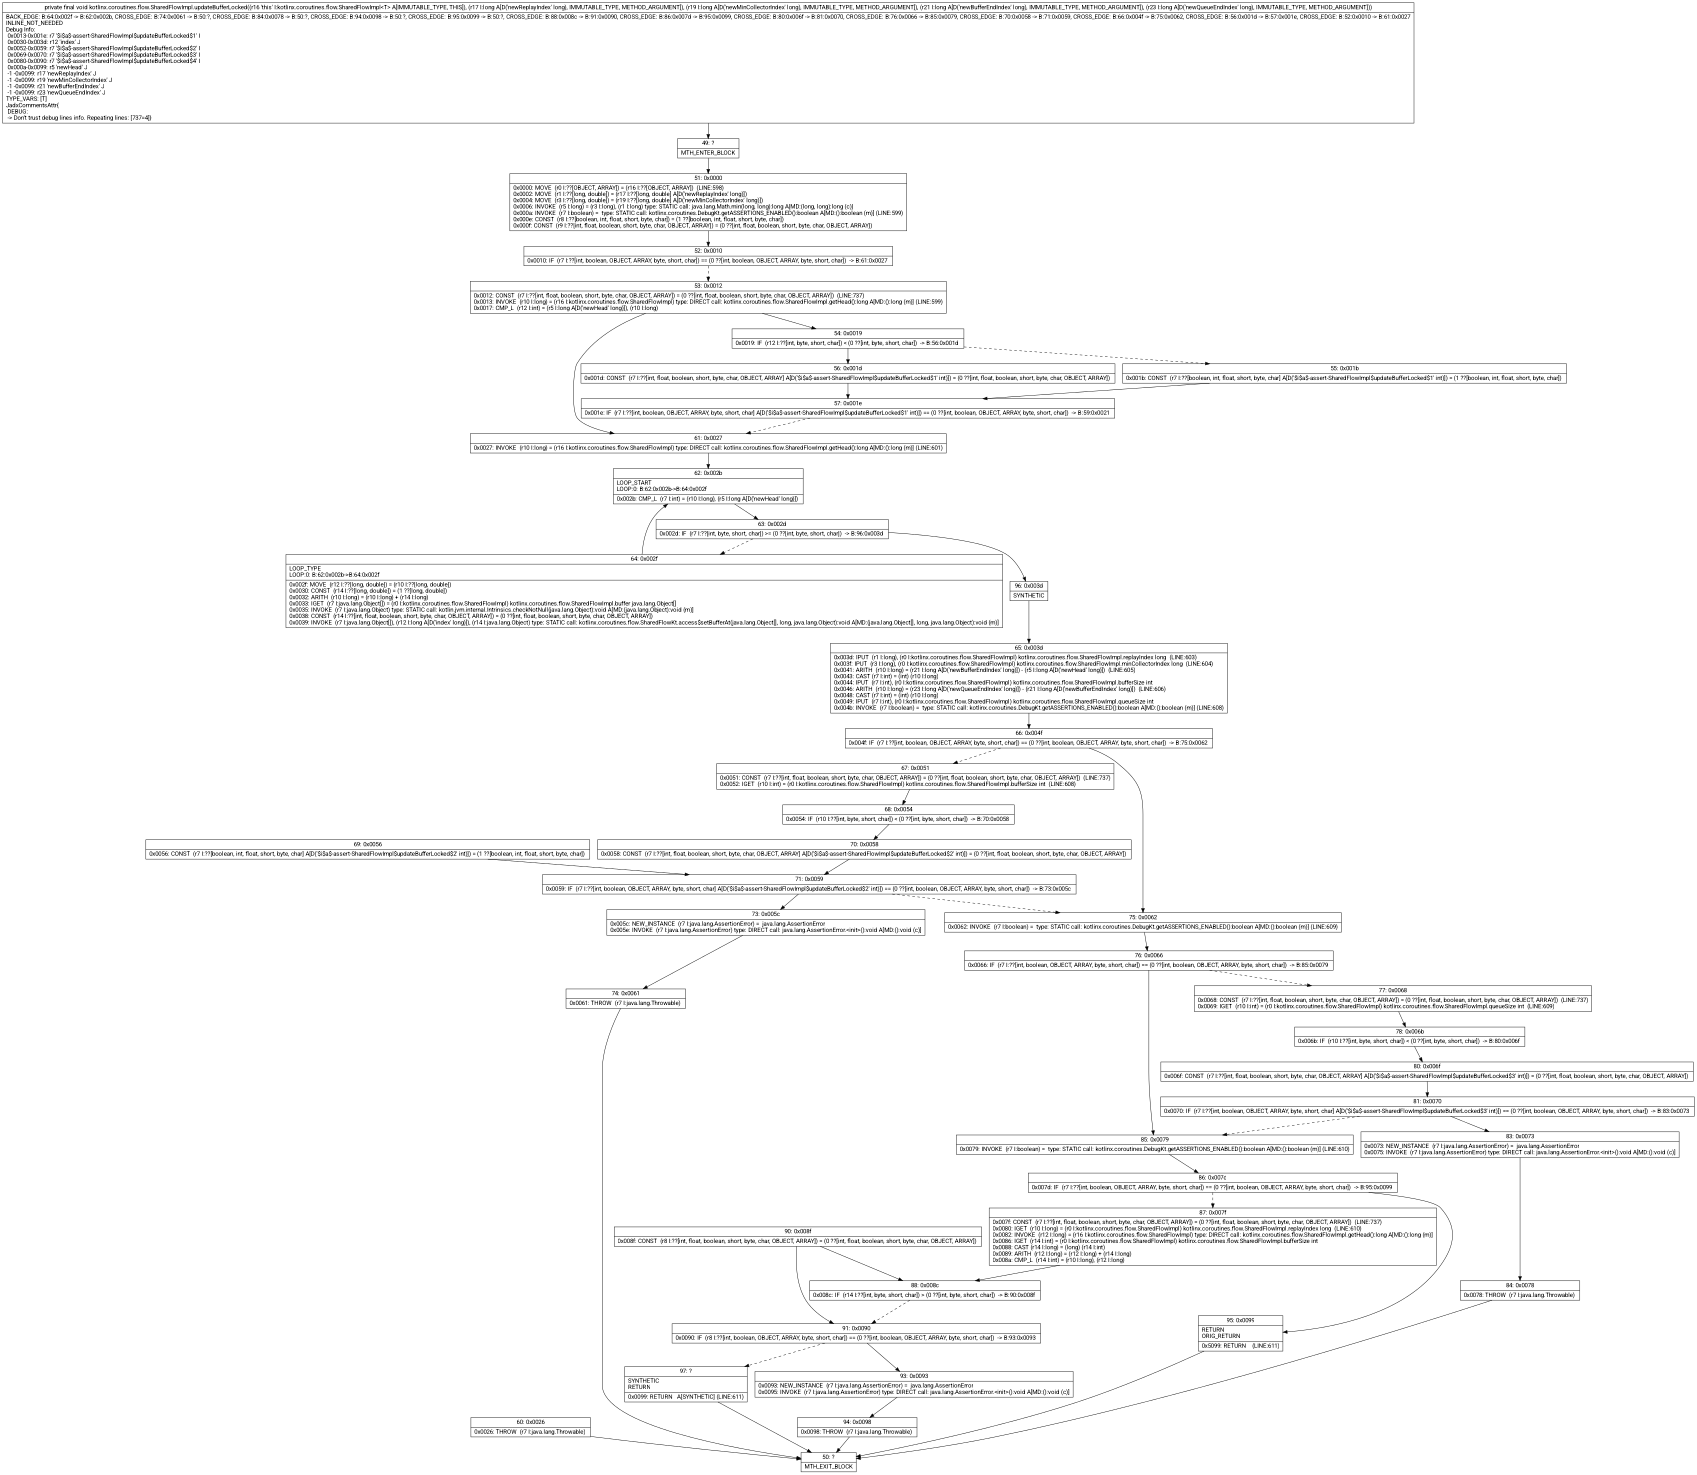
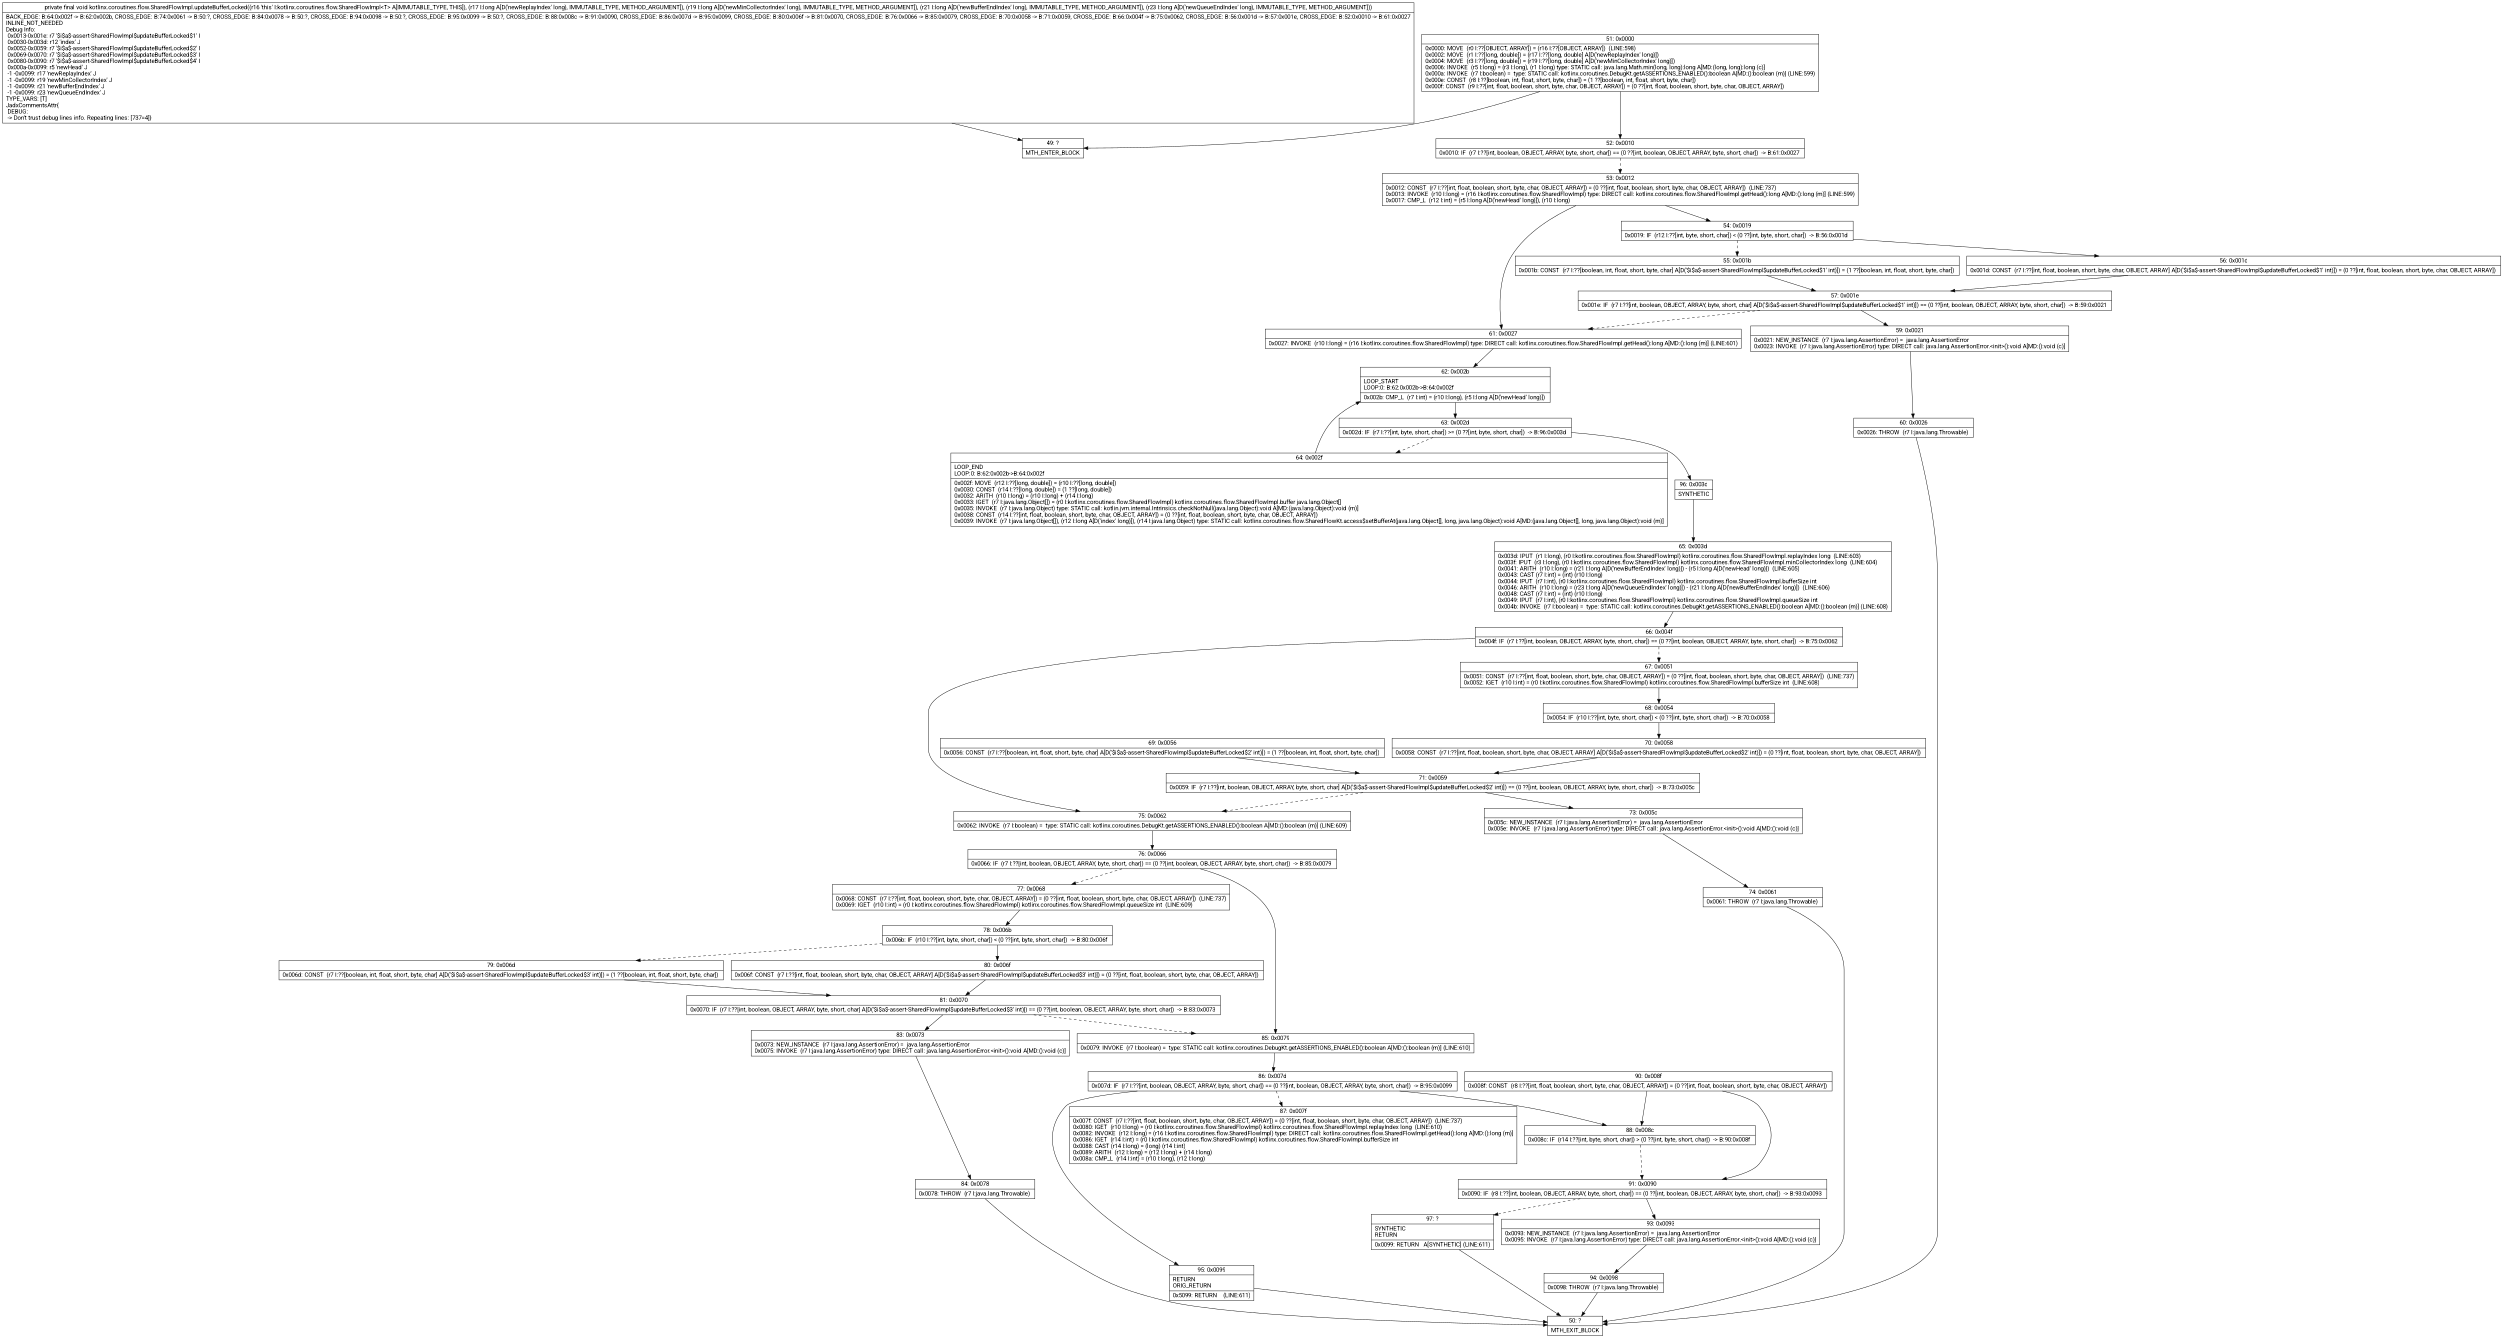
edge "49: ?" -> "51: 0x0000": reversed
node "59: 0x0021": added
node "64: 0x002f": text "LOOP_TYPE" -> "LOOP_END"
node "79: 0x006d": added
edge "87: 0x007f" -> "88: 0x008c": now "86: 0x007d" -> "88: 0x008c"
